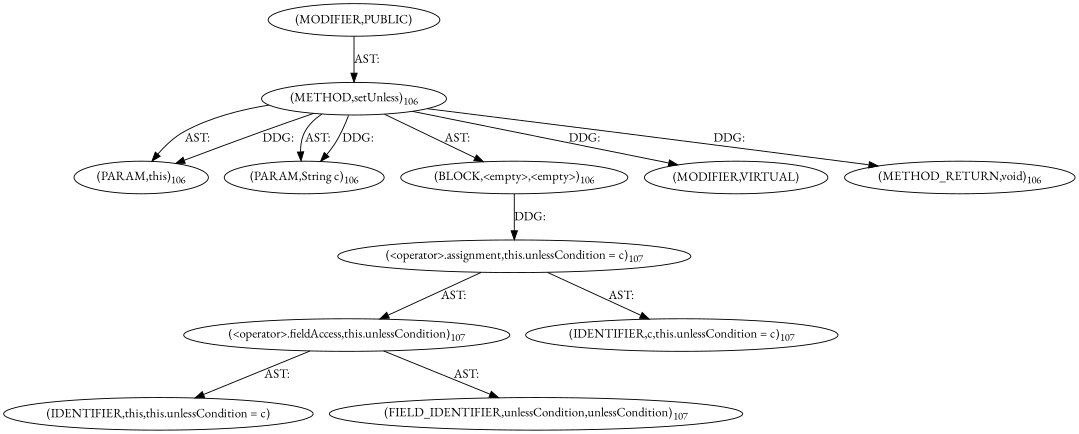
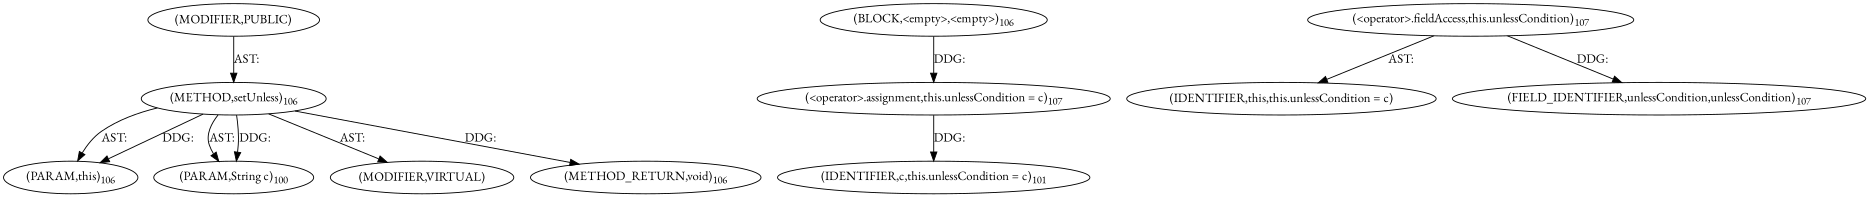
edge "(METHOD,setUnless)" -> "(BLOCK,<empty>,<empty>)": removed, label "AST:"
edge "(METHOD,setUnless)" -> "(MODIFIER,VIRTUAL)": label "DDG: " -> "AST: "
node "(PARAM,String c)": text "106" -> "100"
edge "(<operator>.assignment,this.unlessCondition = c)" -> "(<operator>.fieldAccess,this.unlessCondition)": removed, label "AST:"
edge "(<operator>.assignment,this.unlessCondition = c)" -> "(IDENTIFIER,c,this.unlessCondition = c)": label "AST: " -> "DDG: "
node "(IDENTIFIER,c,this.unlessCondition = c)": text "107" -> "101"
edge "(<operator>.fieldAccess,this.unlessCondition)" -> "(FIELD_IDENTIFIER,unlessCondition,unlessCondition)": label "AST: " -> "DDG: "
